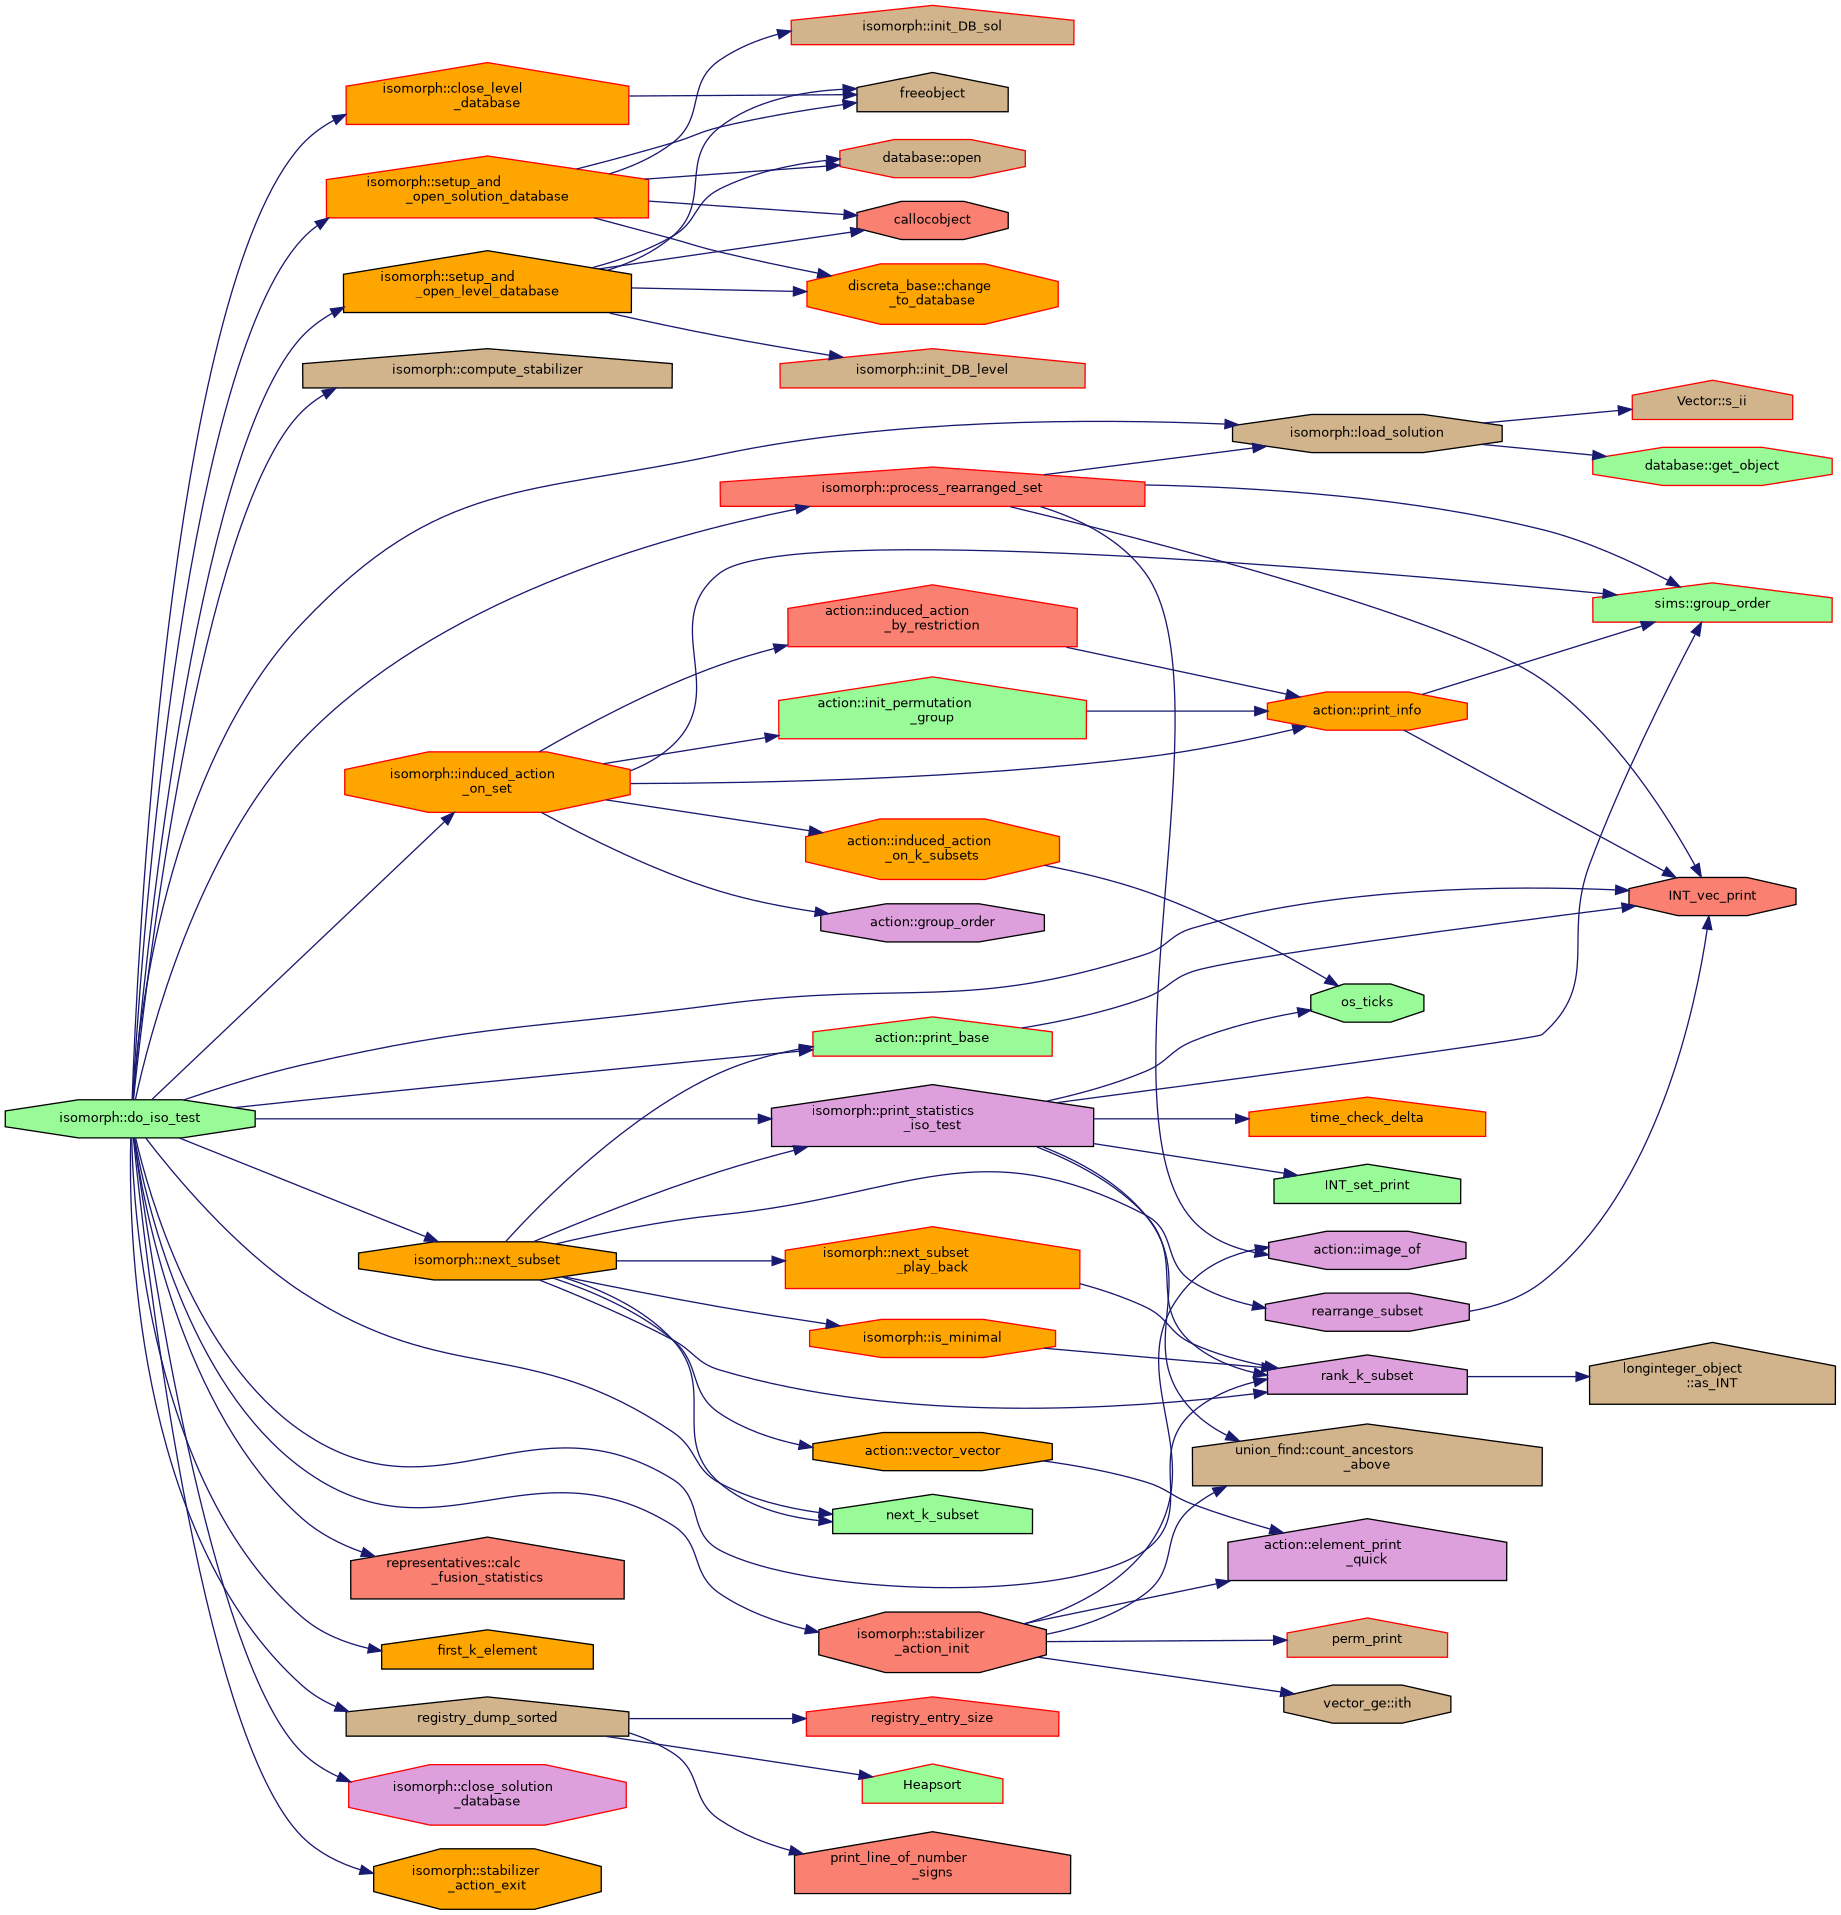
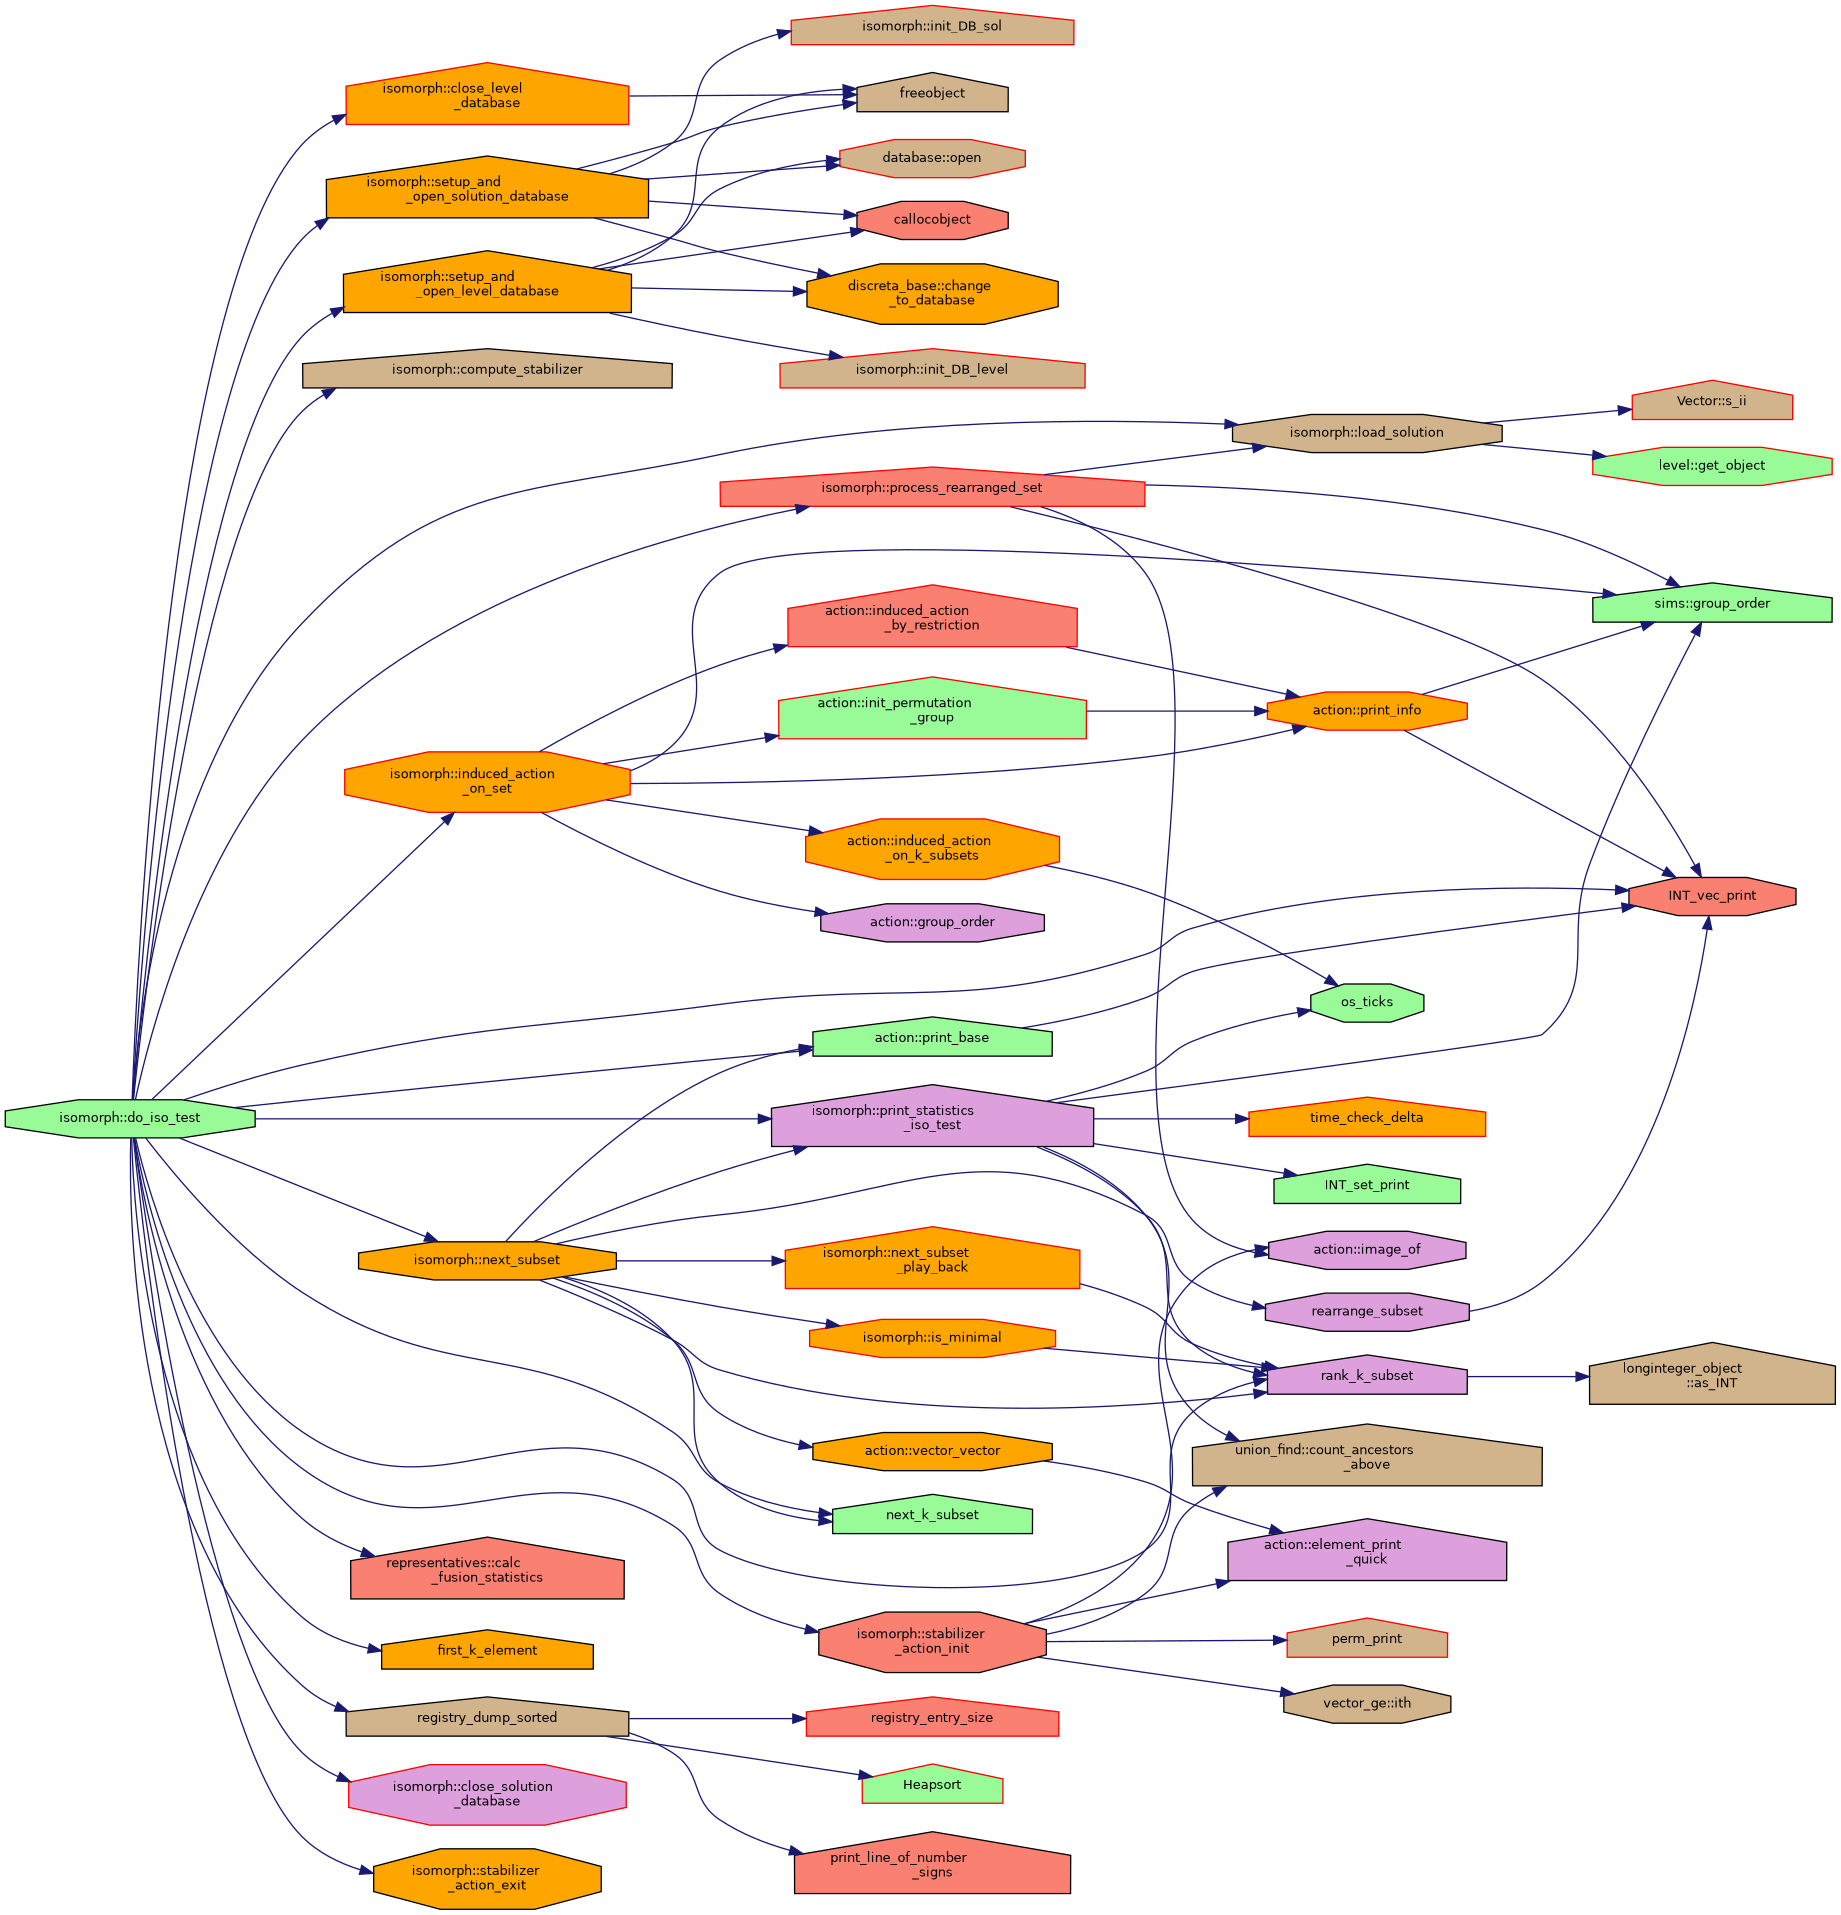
node "isomorph::setup_and _open_solution_database": color red -> black
node "discreta_base::change _to_database": color red -> black
node "database::get_object": label "database::get_object" -> "level::get_object"
node "sims::group_order": color red -> black
node "action::print_base": color red -> black
